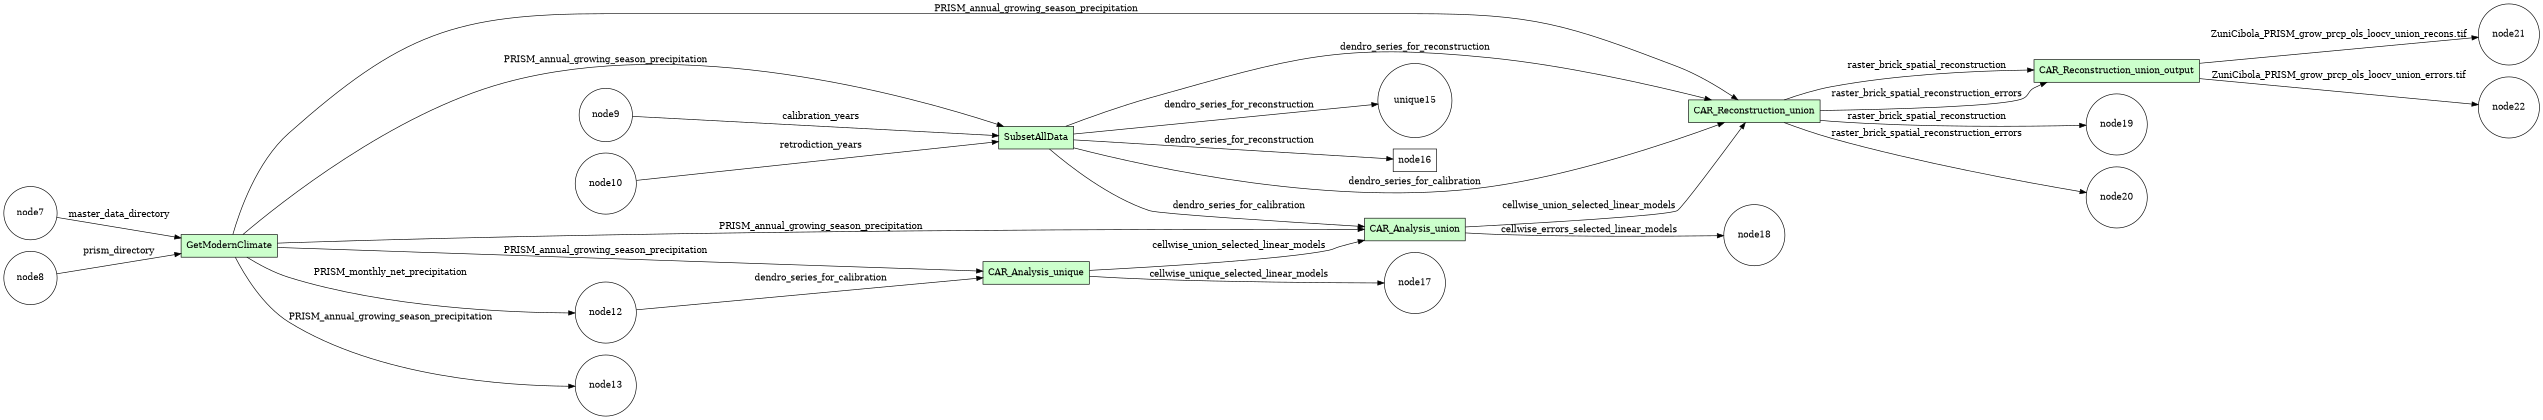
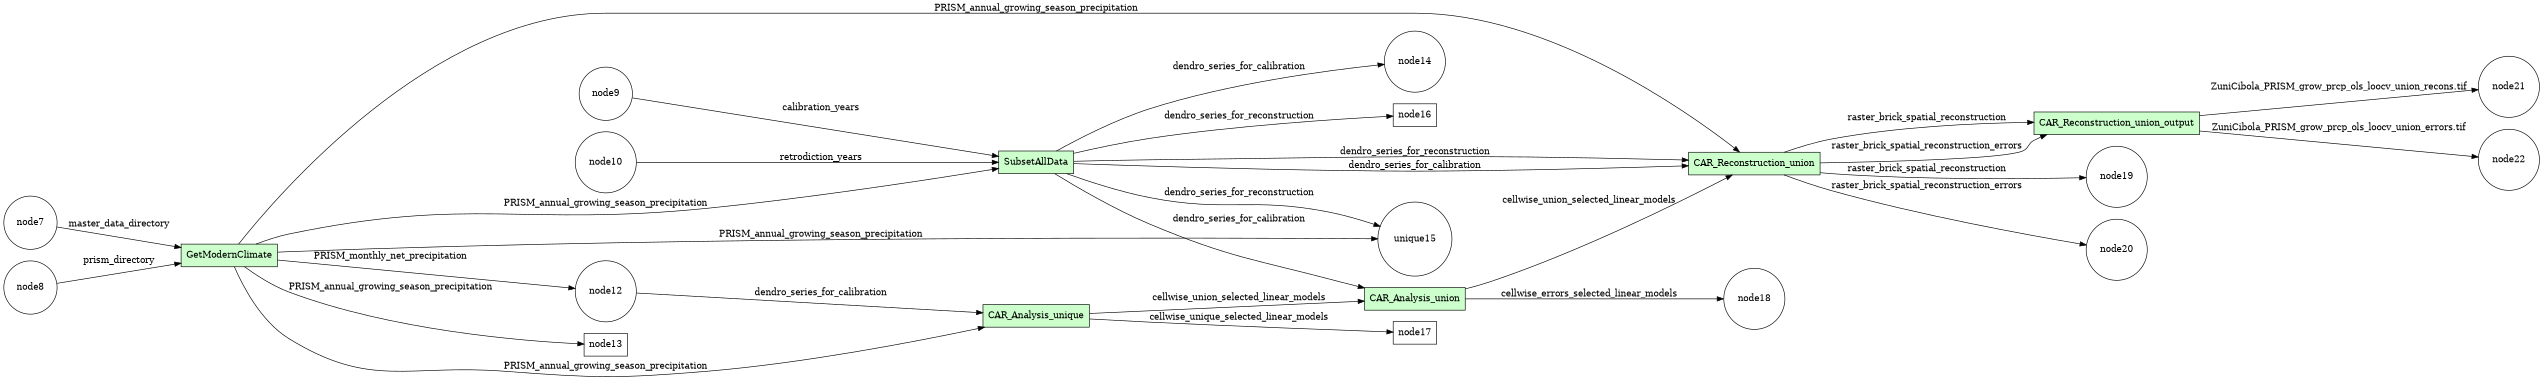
node "node14": added
edge "GetModernClimate" -> "CAR_Analysis_union": now "GetModernClimate" -> "unique15"
node "node17": shape circle -> box
node "node13": shape circle -> box
